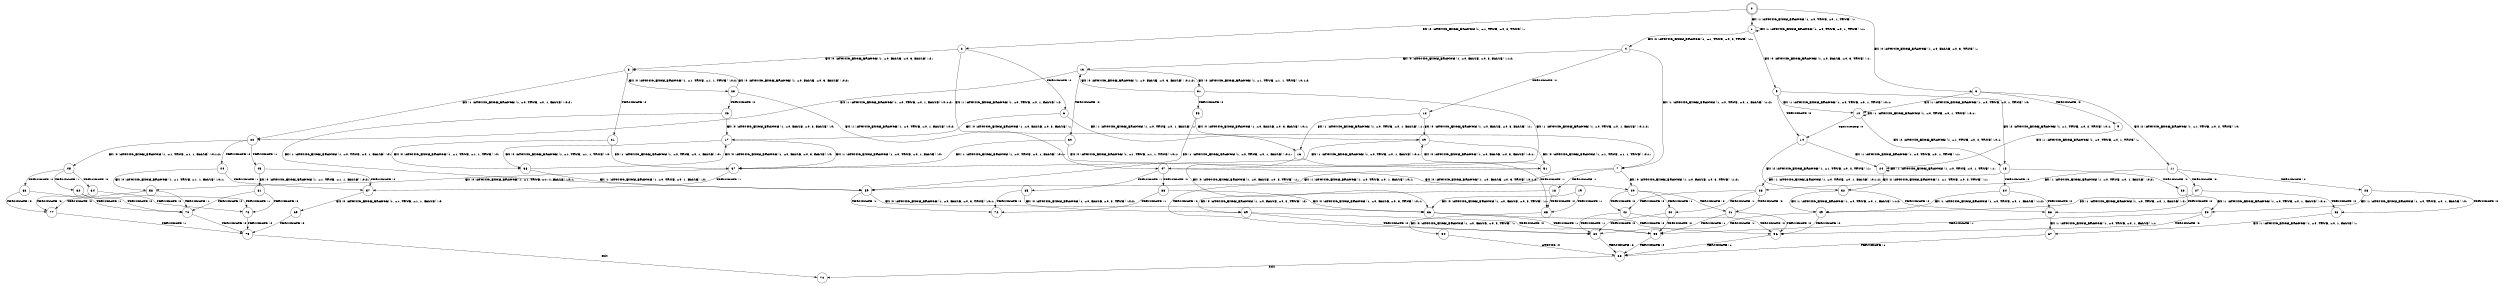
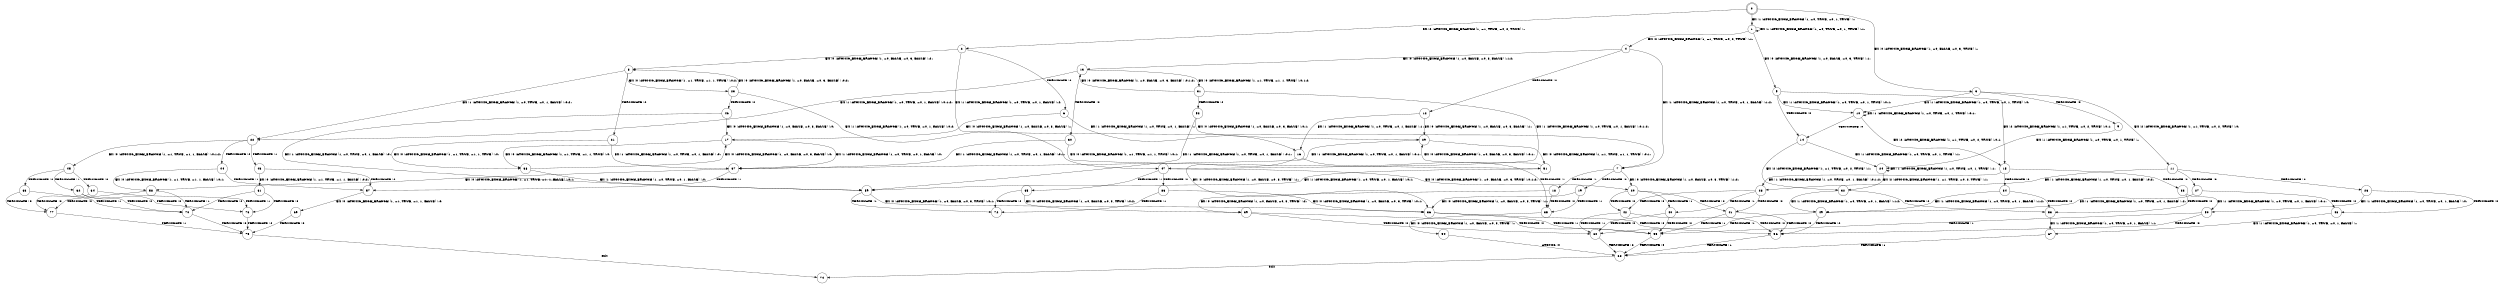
edge "7" -> "60": now "7" -> "19"
